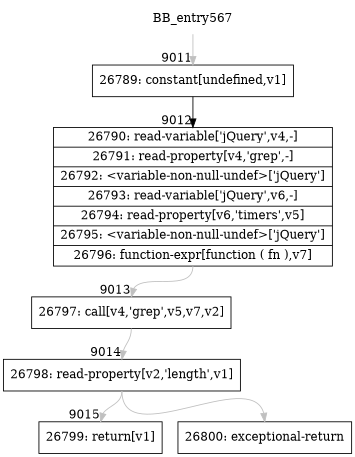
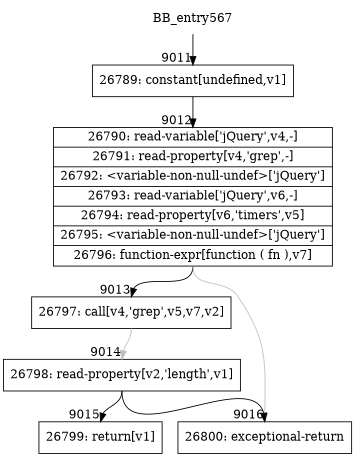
edge "BB_entry567" -> "26789: constant[undefined,v1]": color gray -> black
edge "26790: read-variable['jQuery',v4,-]" -> "26797: call[v4,'grep',v5,v7,v2]": color gray -> black
edge "26790: read-variable['jQuery',v4,-]" -> "26800: exceptional-return": added
edge "26798: read-property[v2,'length',v1]" -> "26799: return[v1]": color gray -> black
edge "26798: read-property[v2,'length',v1]" -> "26800: exceptional-return": color gray -> black
